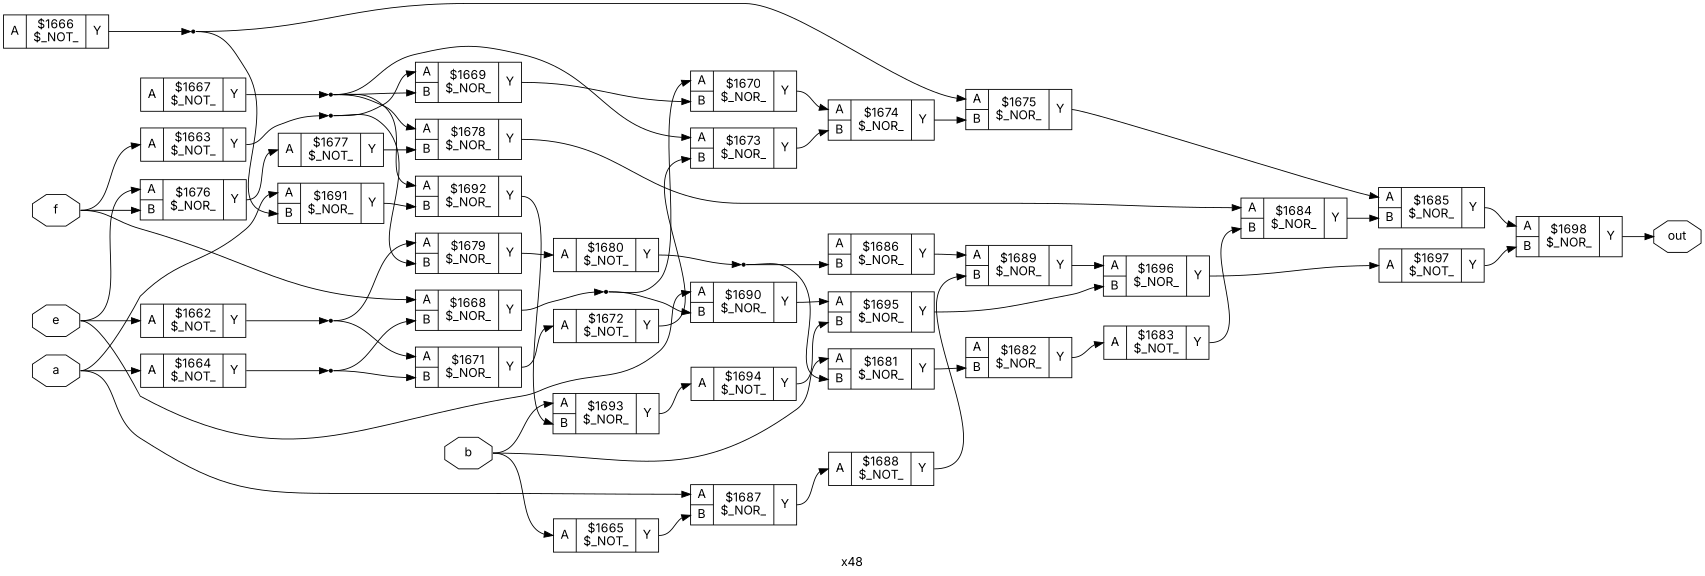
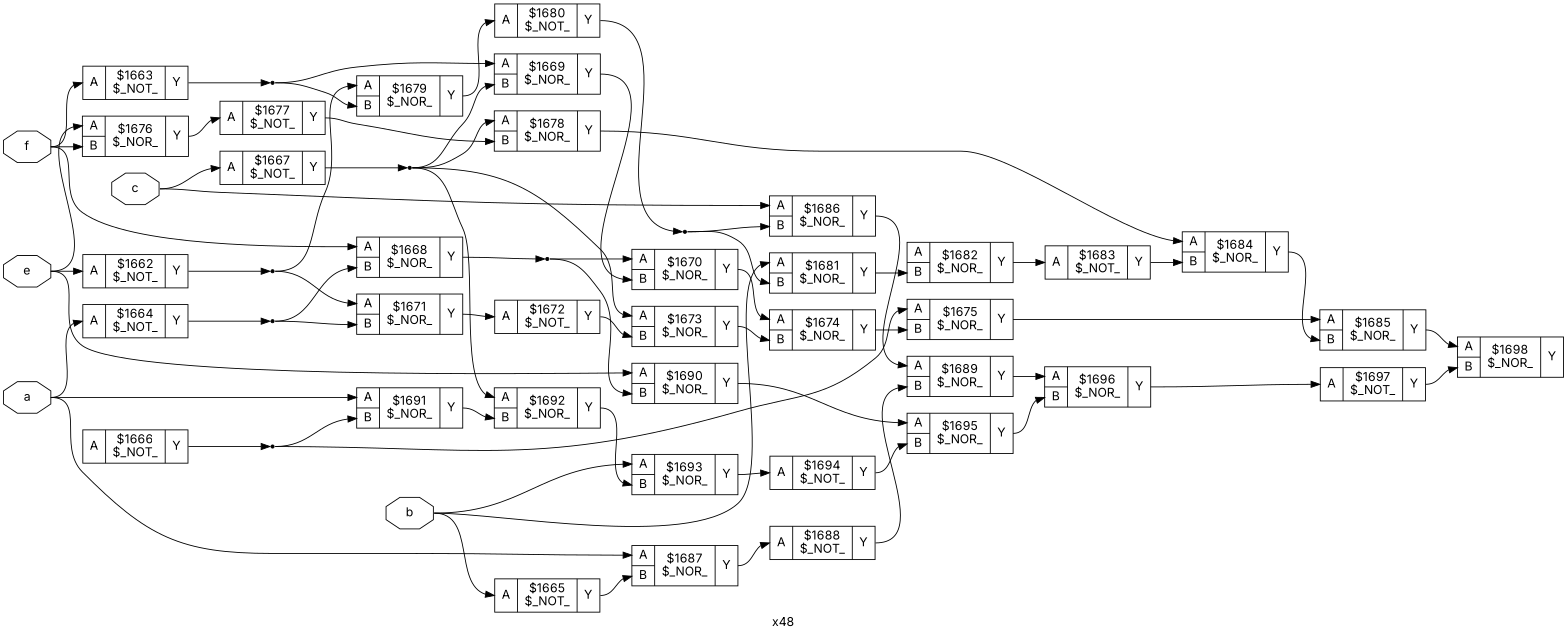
node "c": added
node "out": removed
